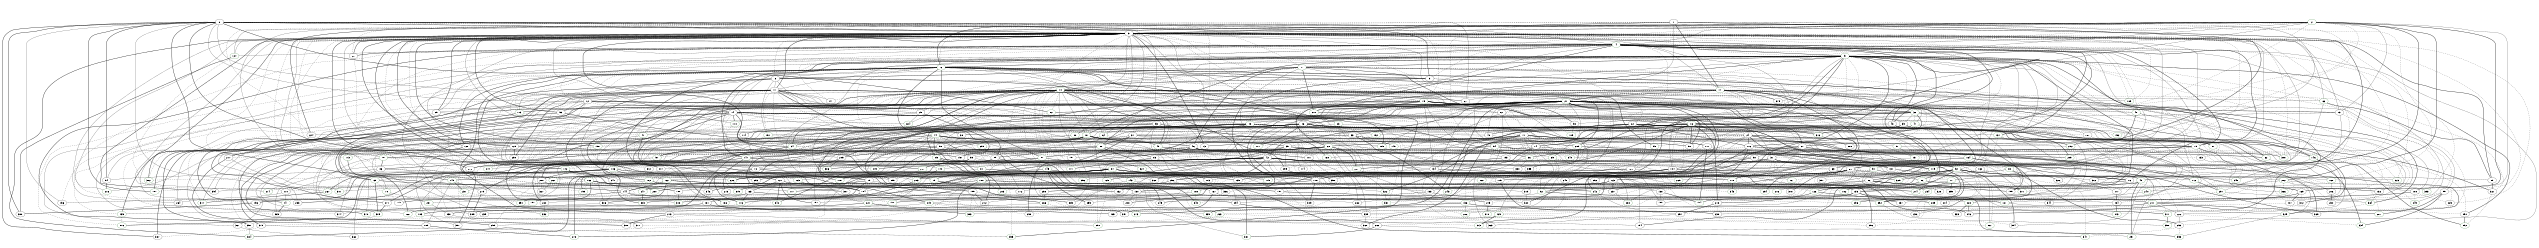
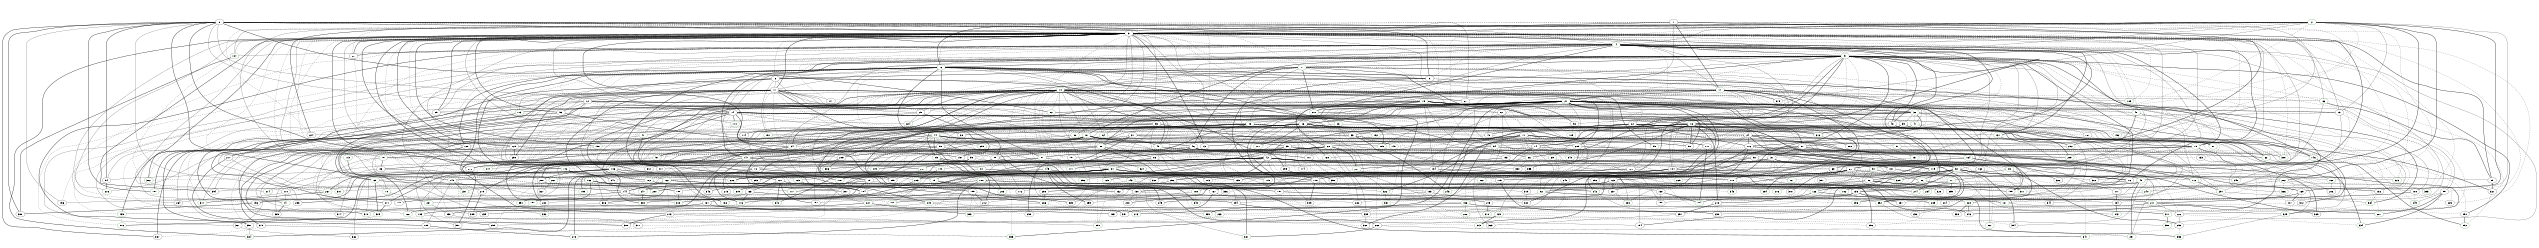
node "230": removed
